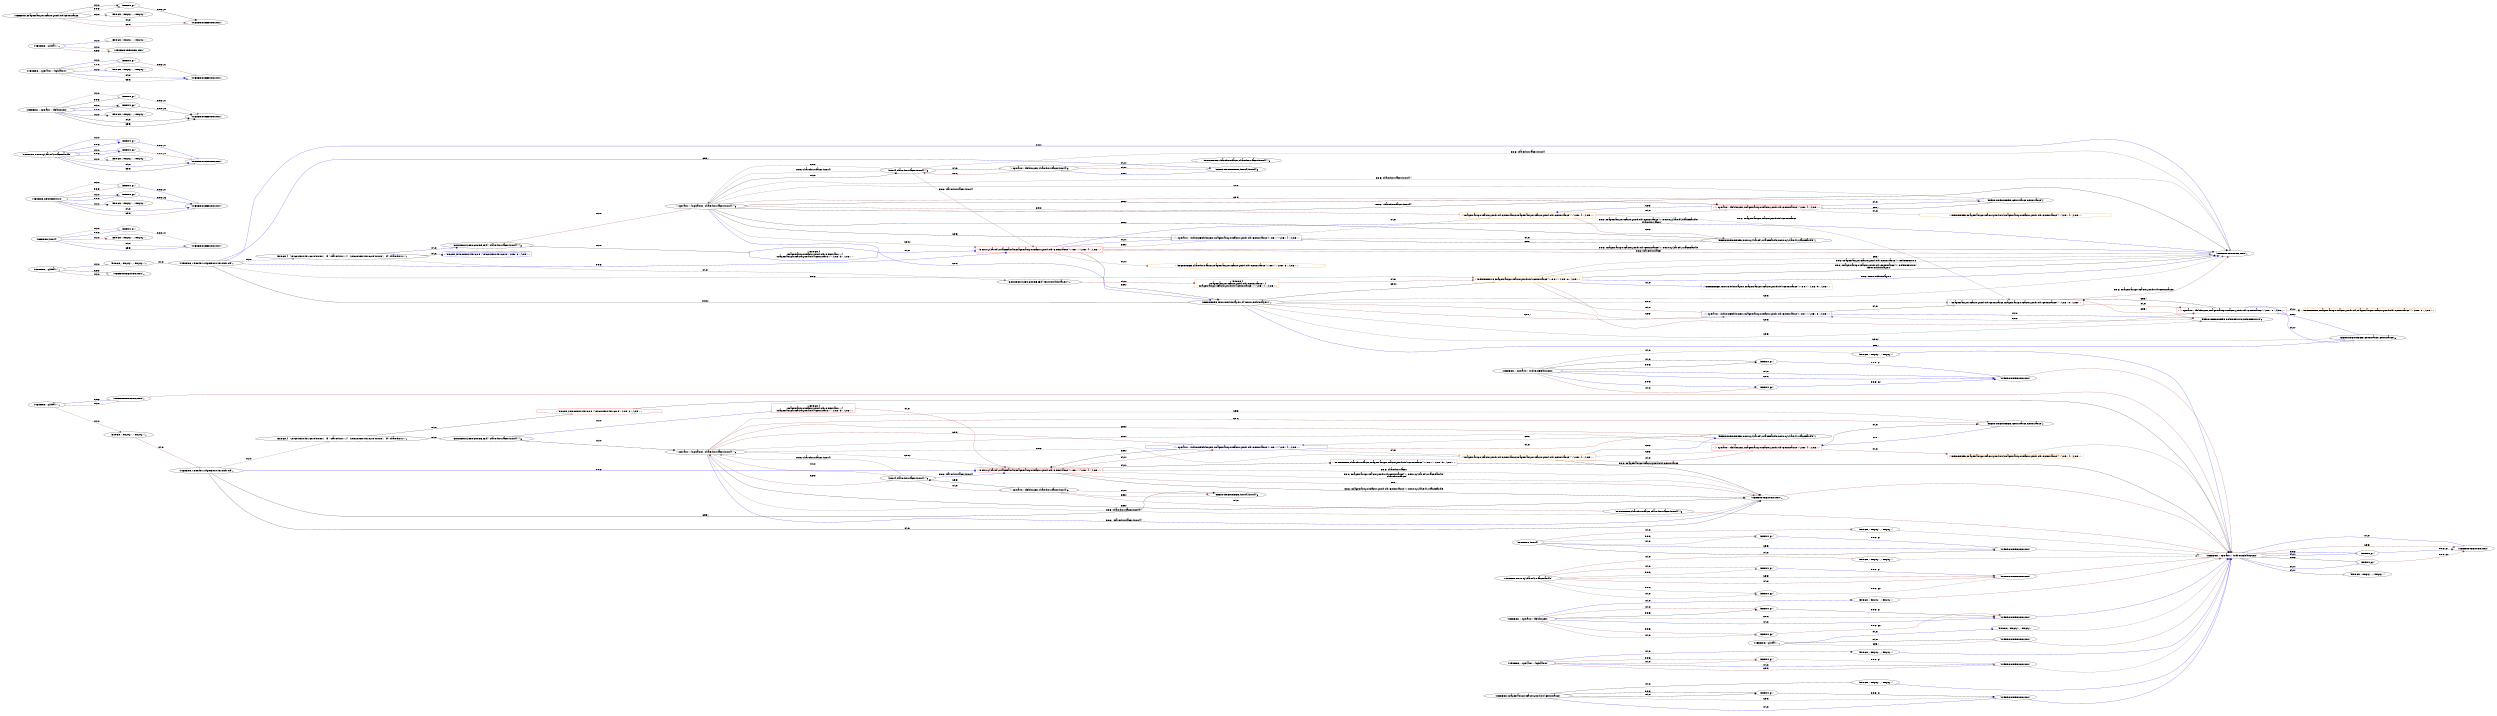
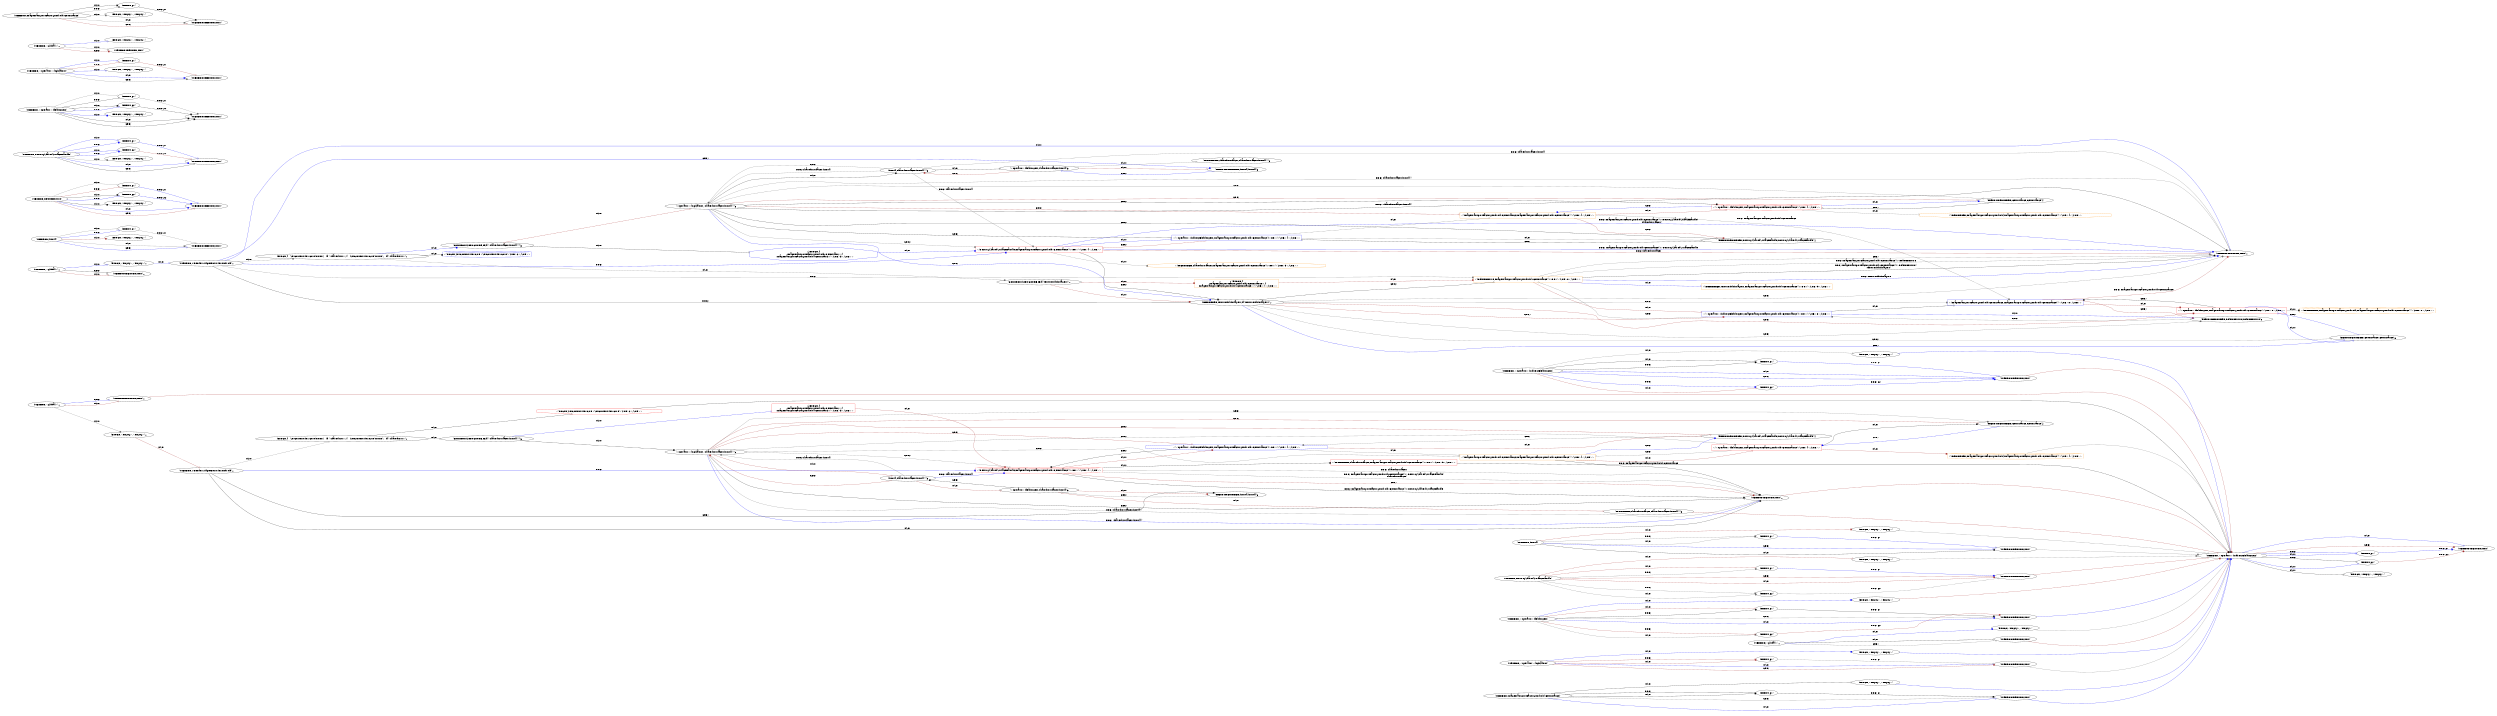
edge "(CONTROL_STRUCTURE,IF,if (texture_id_in_layer_))" -> "(IDENTIFIER,texture_id_in_layer_,if (texture_id_in_layer_))": added, label "AST:"
